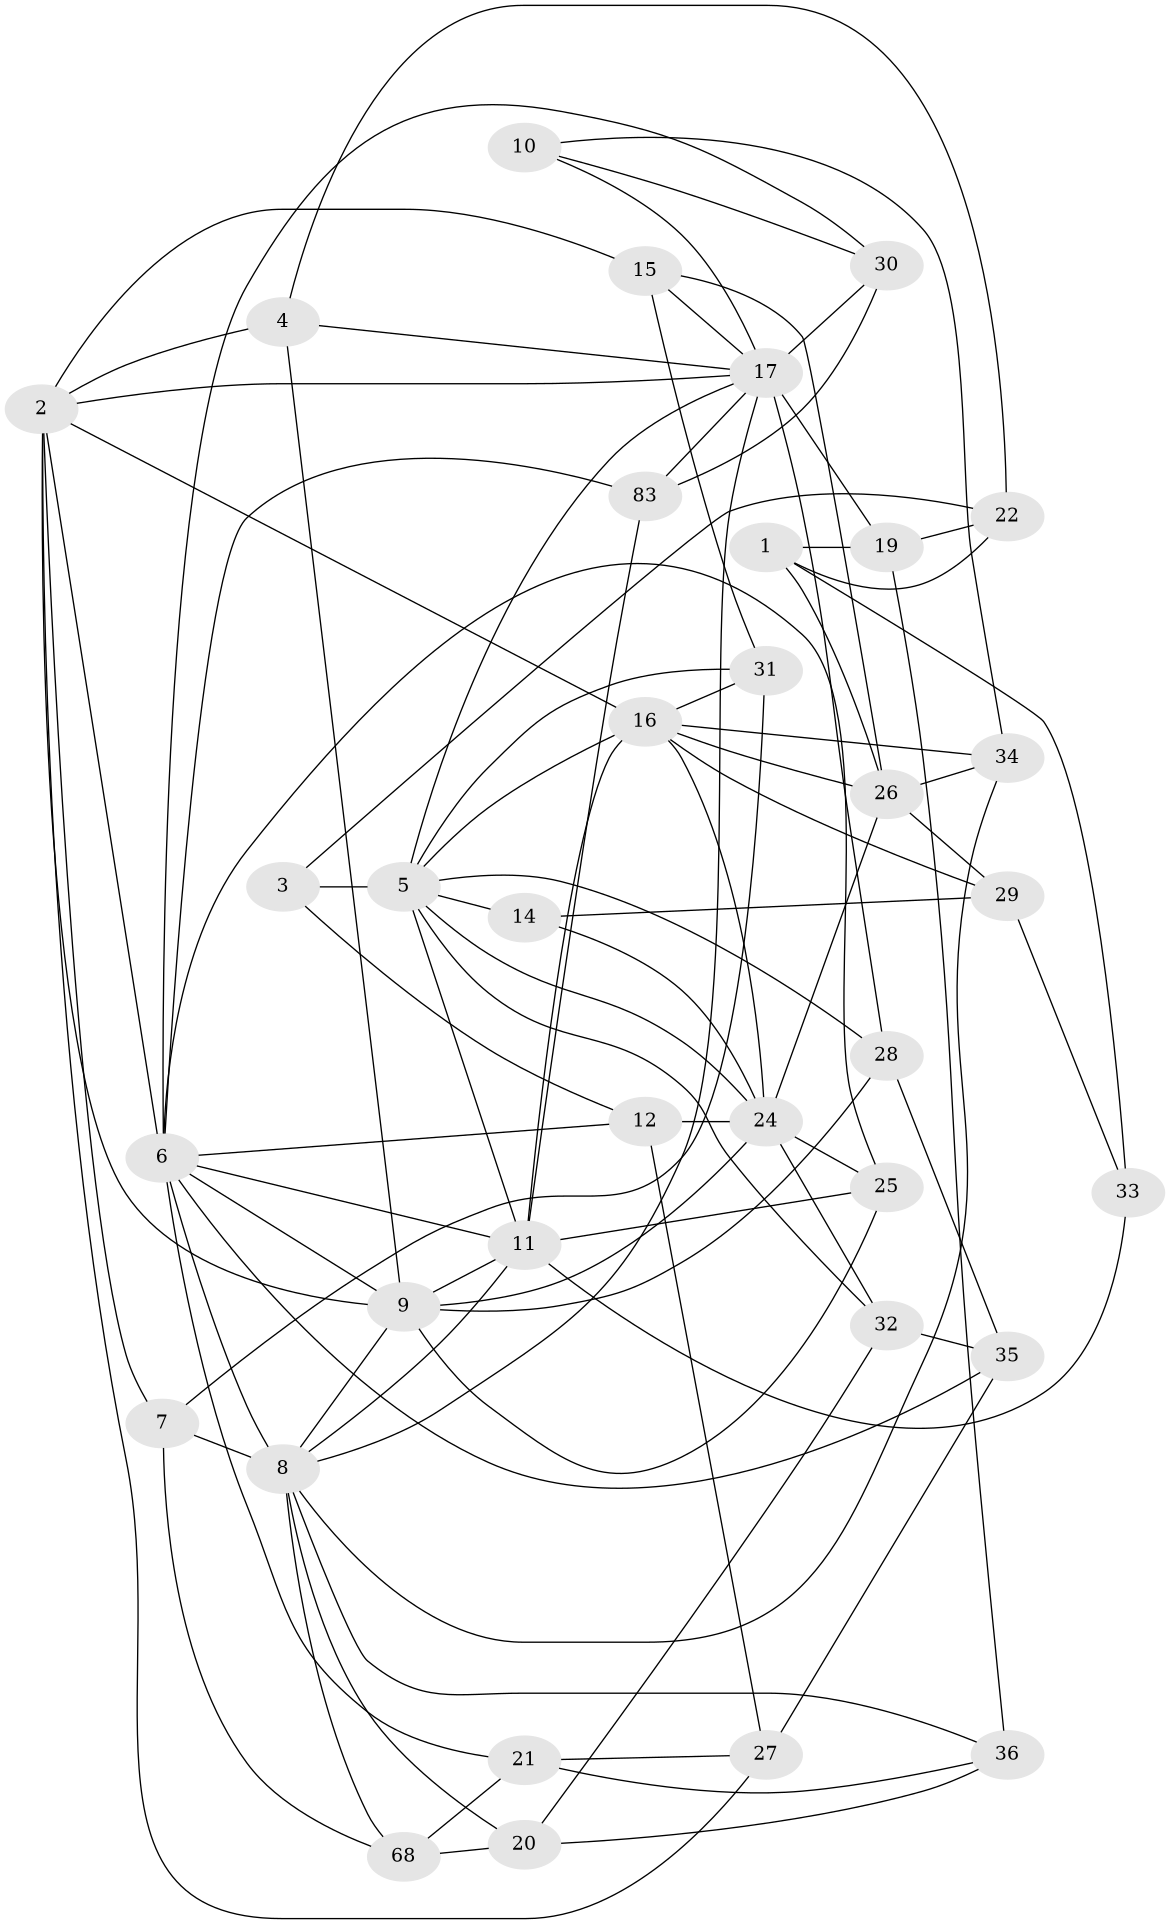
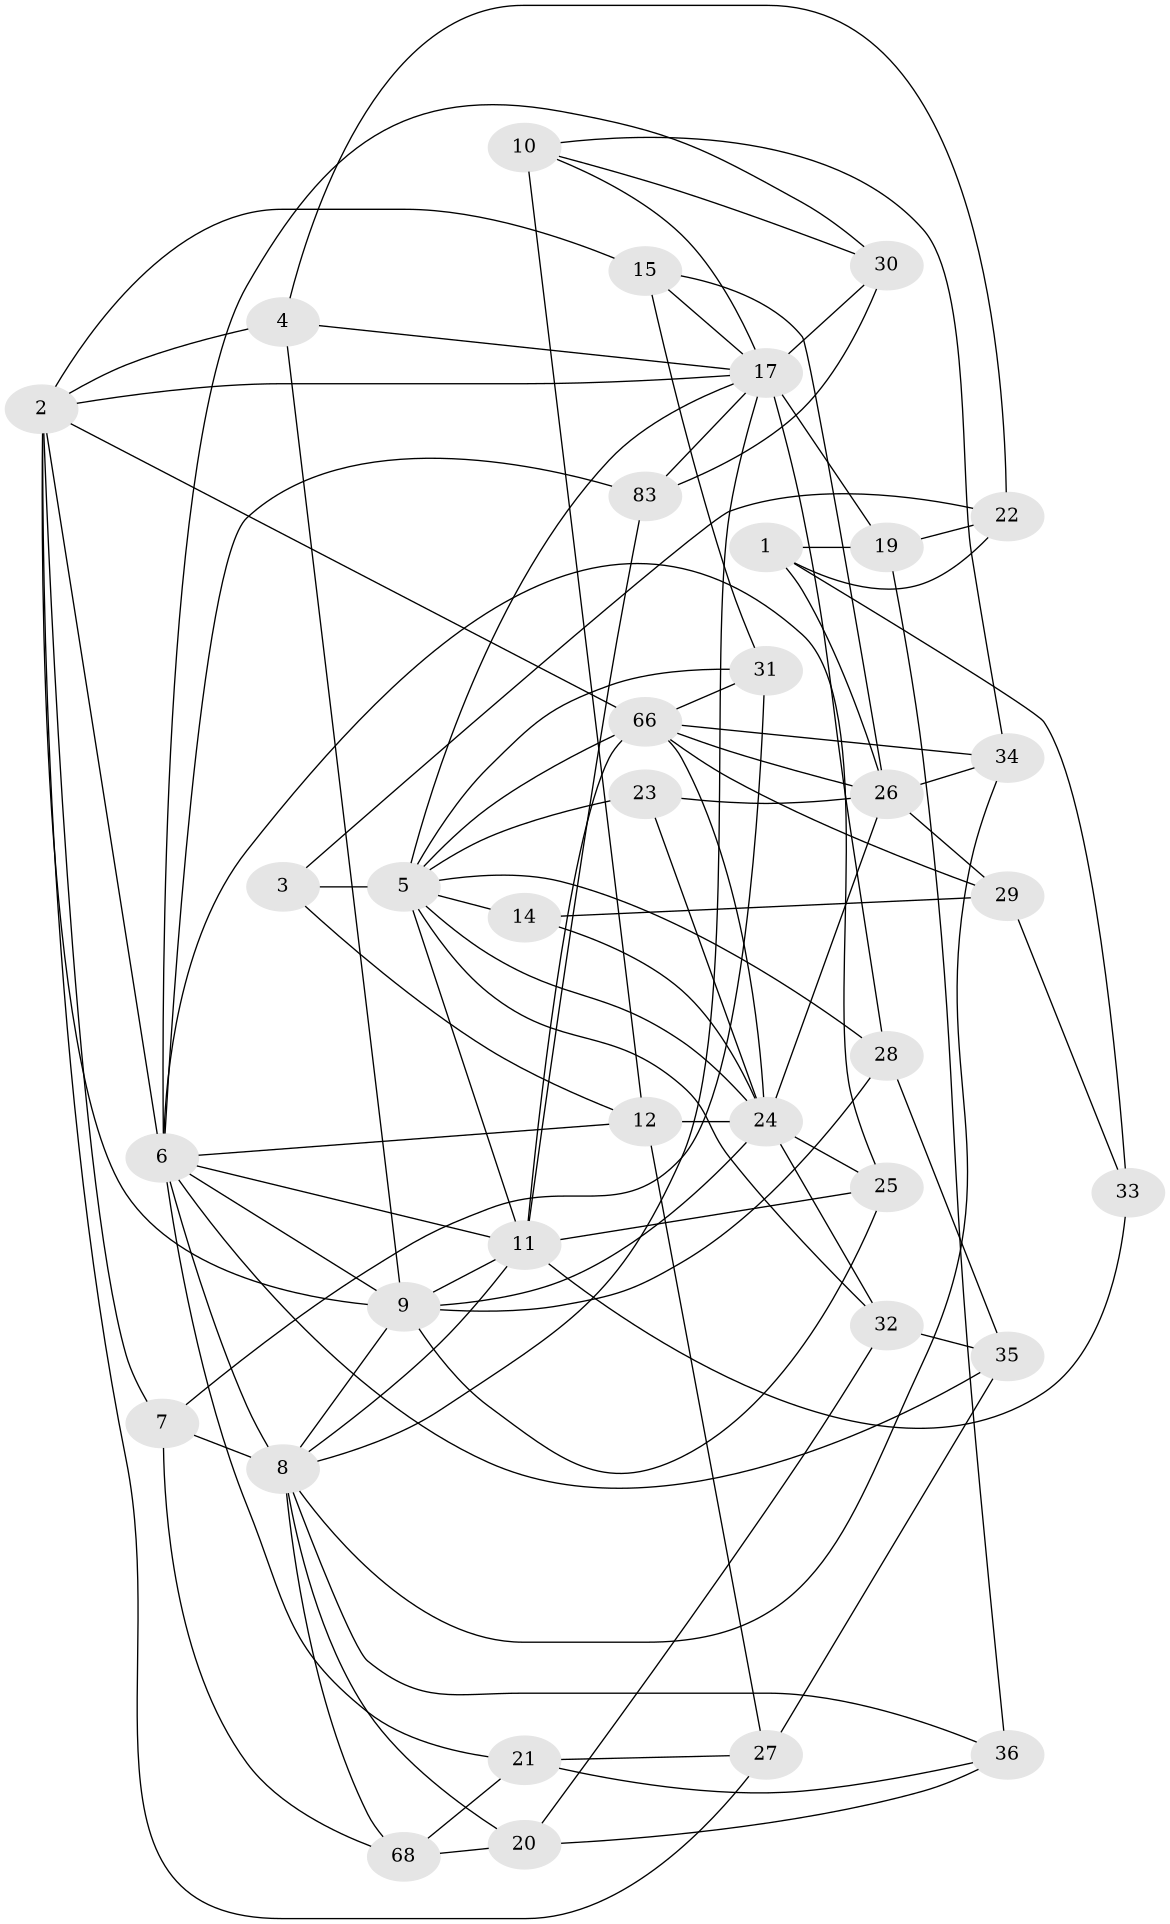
edge "10" -- "12": added
node "16": label "16" -> "66"
node "23": added
